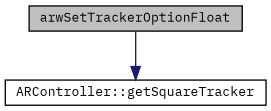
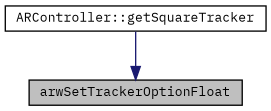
edge "arwSetTrackerOptionFloat" -> "ARController::getSquareTracker": reversed
